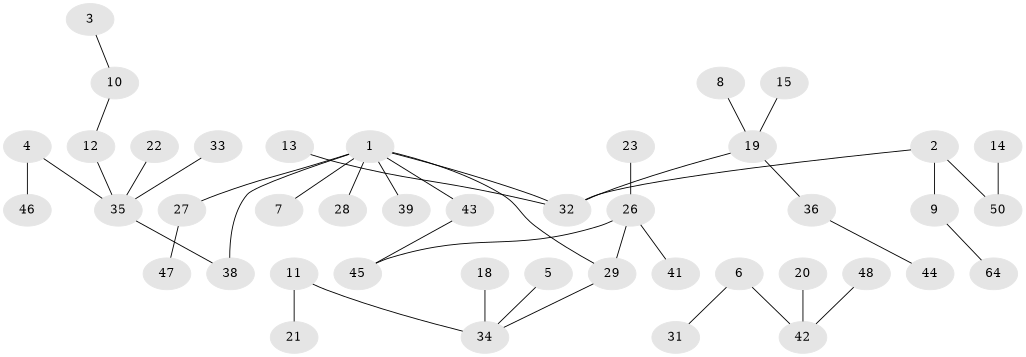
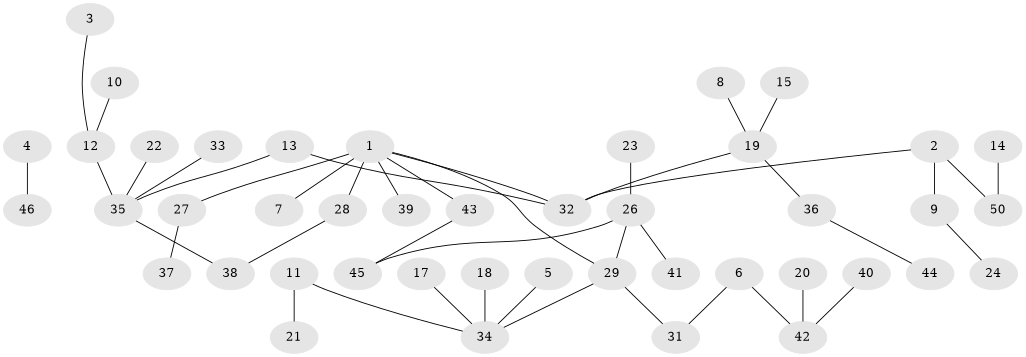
edge "3" -- "10": now "3" -- "12"
edge "4" -- "35": now "13" -- "35"
edge "1" -- "38": now "28" -- "38"
node "47": label "47" -> "37"
node "17": added
node "48": label "48" -> "40"
node "64": label "64" -> "24"
edge "29" -- "31": added
